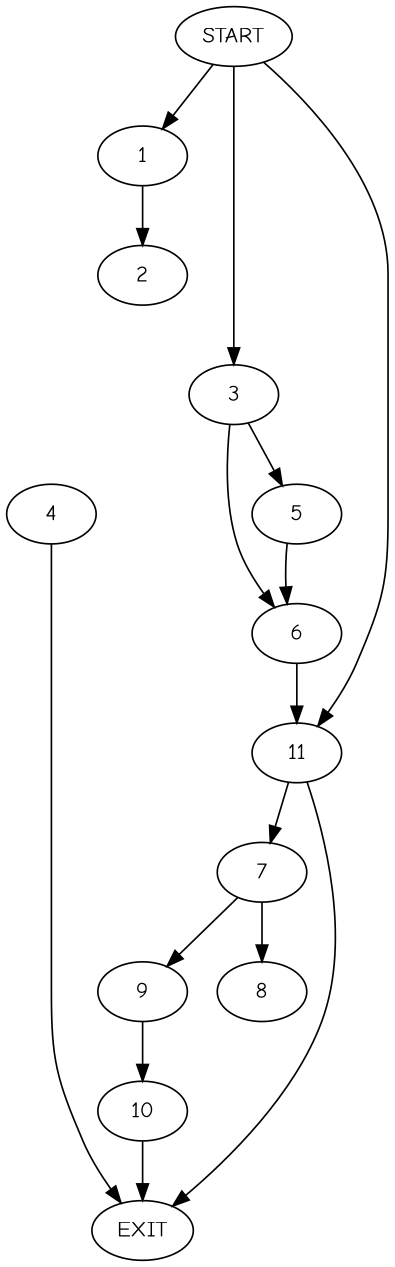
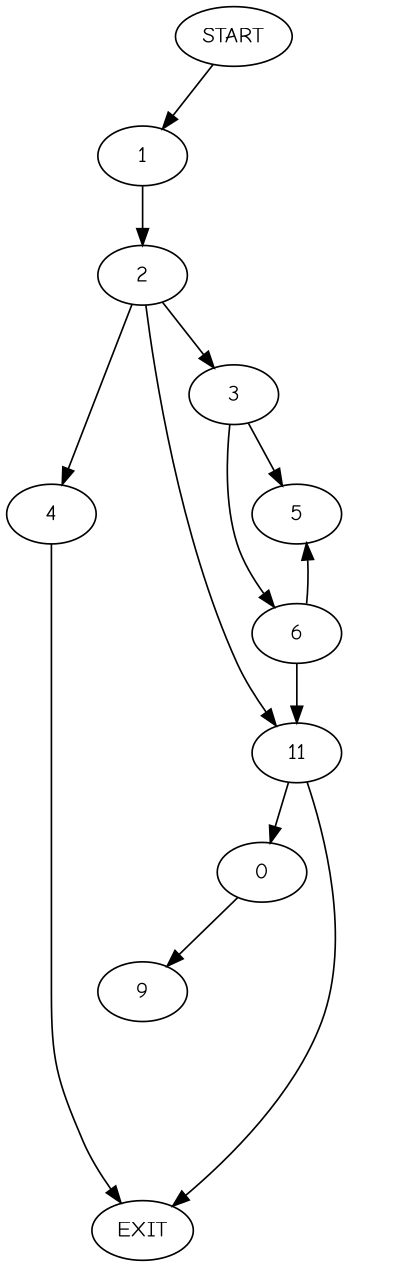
edge "START" -> "3": now "2" -> "3"
edge "START" -> "11": now "2" -> "11"
edge "2" -> "4": added
edge "5" -> "6": reversed
node "7": label "7" -> "0"
node "8": removed
node "10": removed
